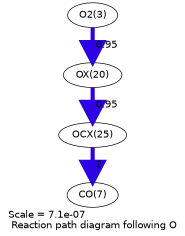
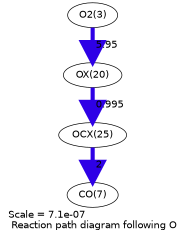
edge "O2(3)" -> "OX(20)": label " 0.95" -> " 5.95"
edge "OX(20)" -> "OCX(25)": label " 0.95" -> " 0.995"
